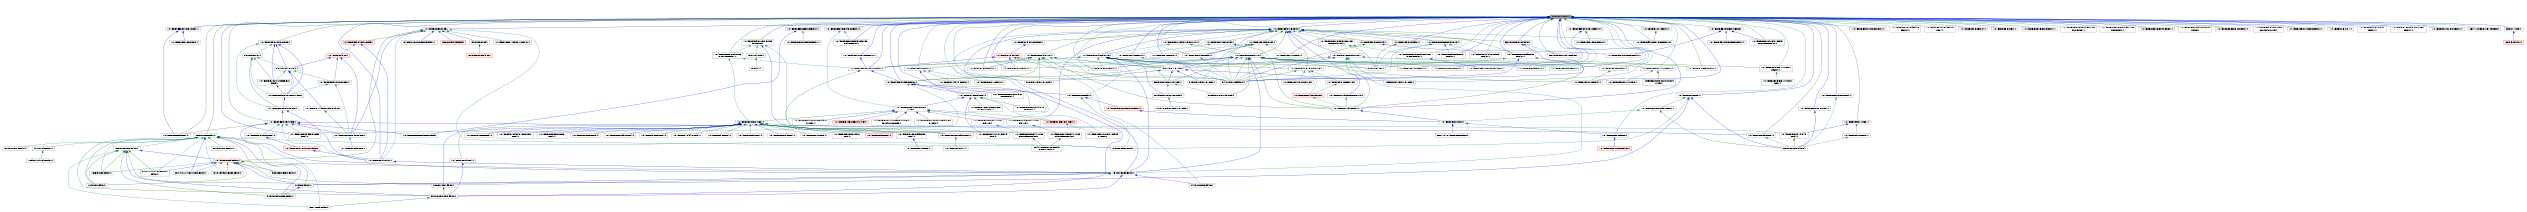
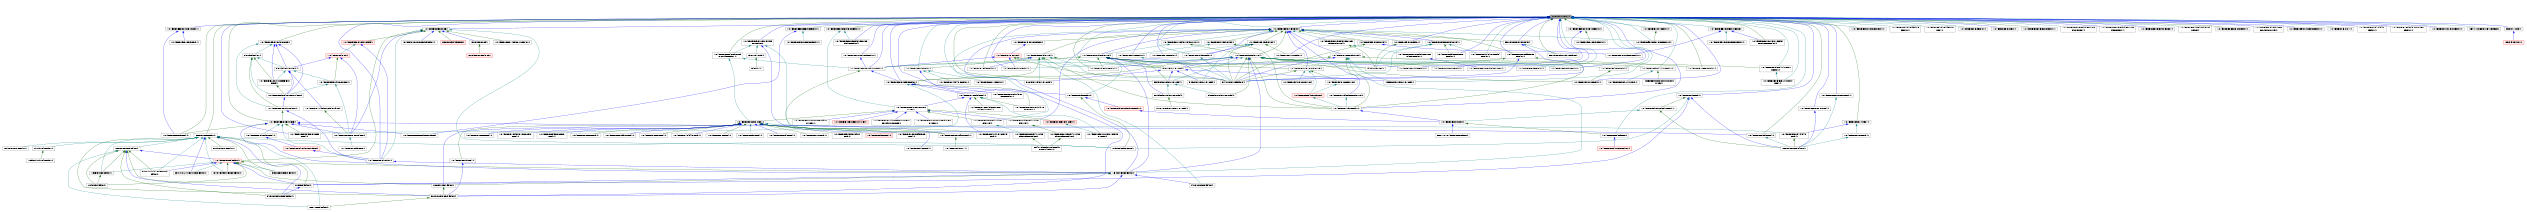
edge "MovieSceneCameraShakeSource TriggerSection.h" -> "DTransformTrack.h": now "MovieSceneSkeletalAnimation Track.h" -> "DTransformTrack.h"
edge "MovieSceneStringTrack.h" -> "MovieSceneActorReference Track.h": now "MovieSceneStringTrack.h" -> "MovieScenePropertyTrack.h"
edge "AudioTrackEditor.h" -> "ISequencerSection.h": now "AudioTrackEditor.h" -> "MaterialTrackEditor.h"
